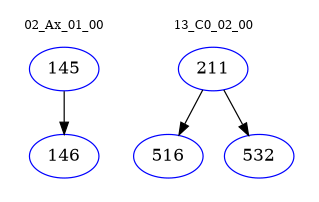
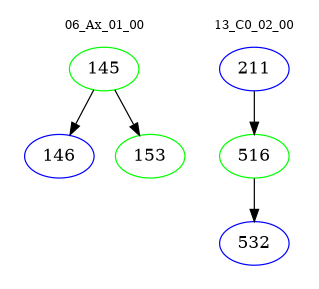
cluster "02_Ax_01_00": label "02_Ax_01_00" -> "06_Ax_01_00"
node "145": color blue -> green
edge "211" -> "532": now "516" -> "532"
node "153": added
node "516": color blue -> green
